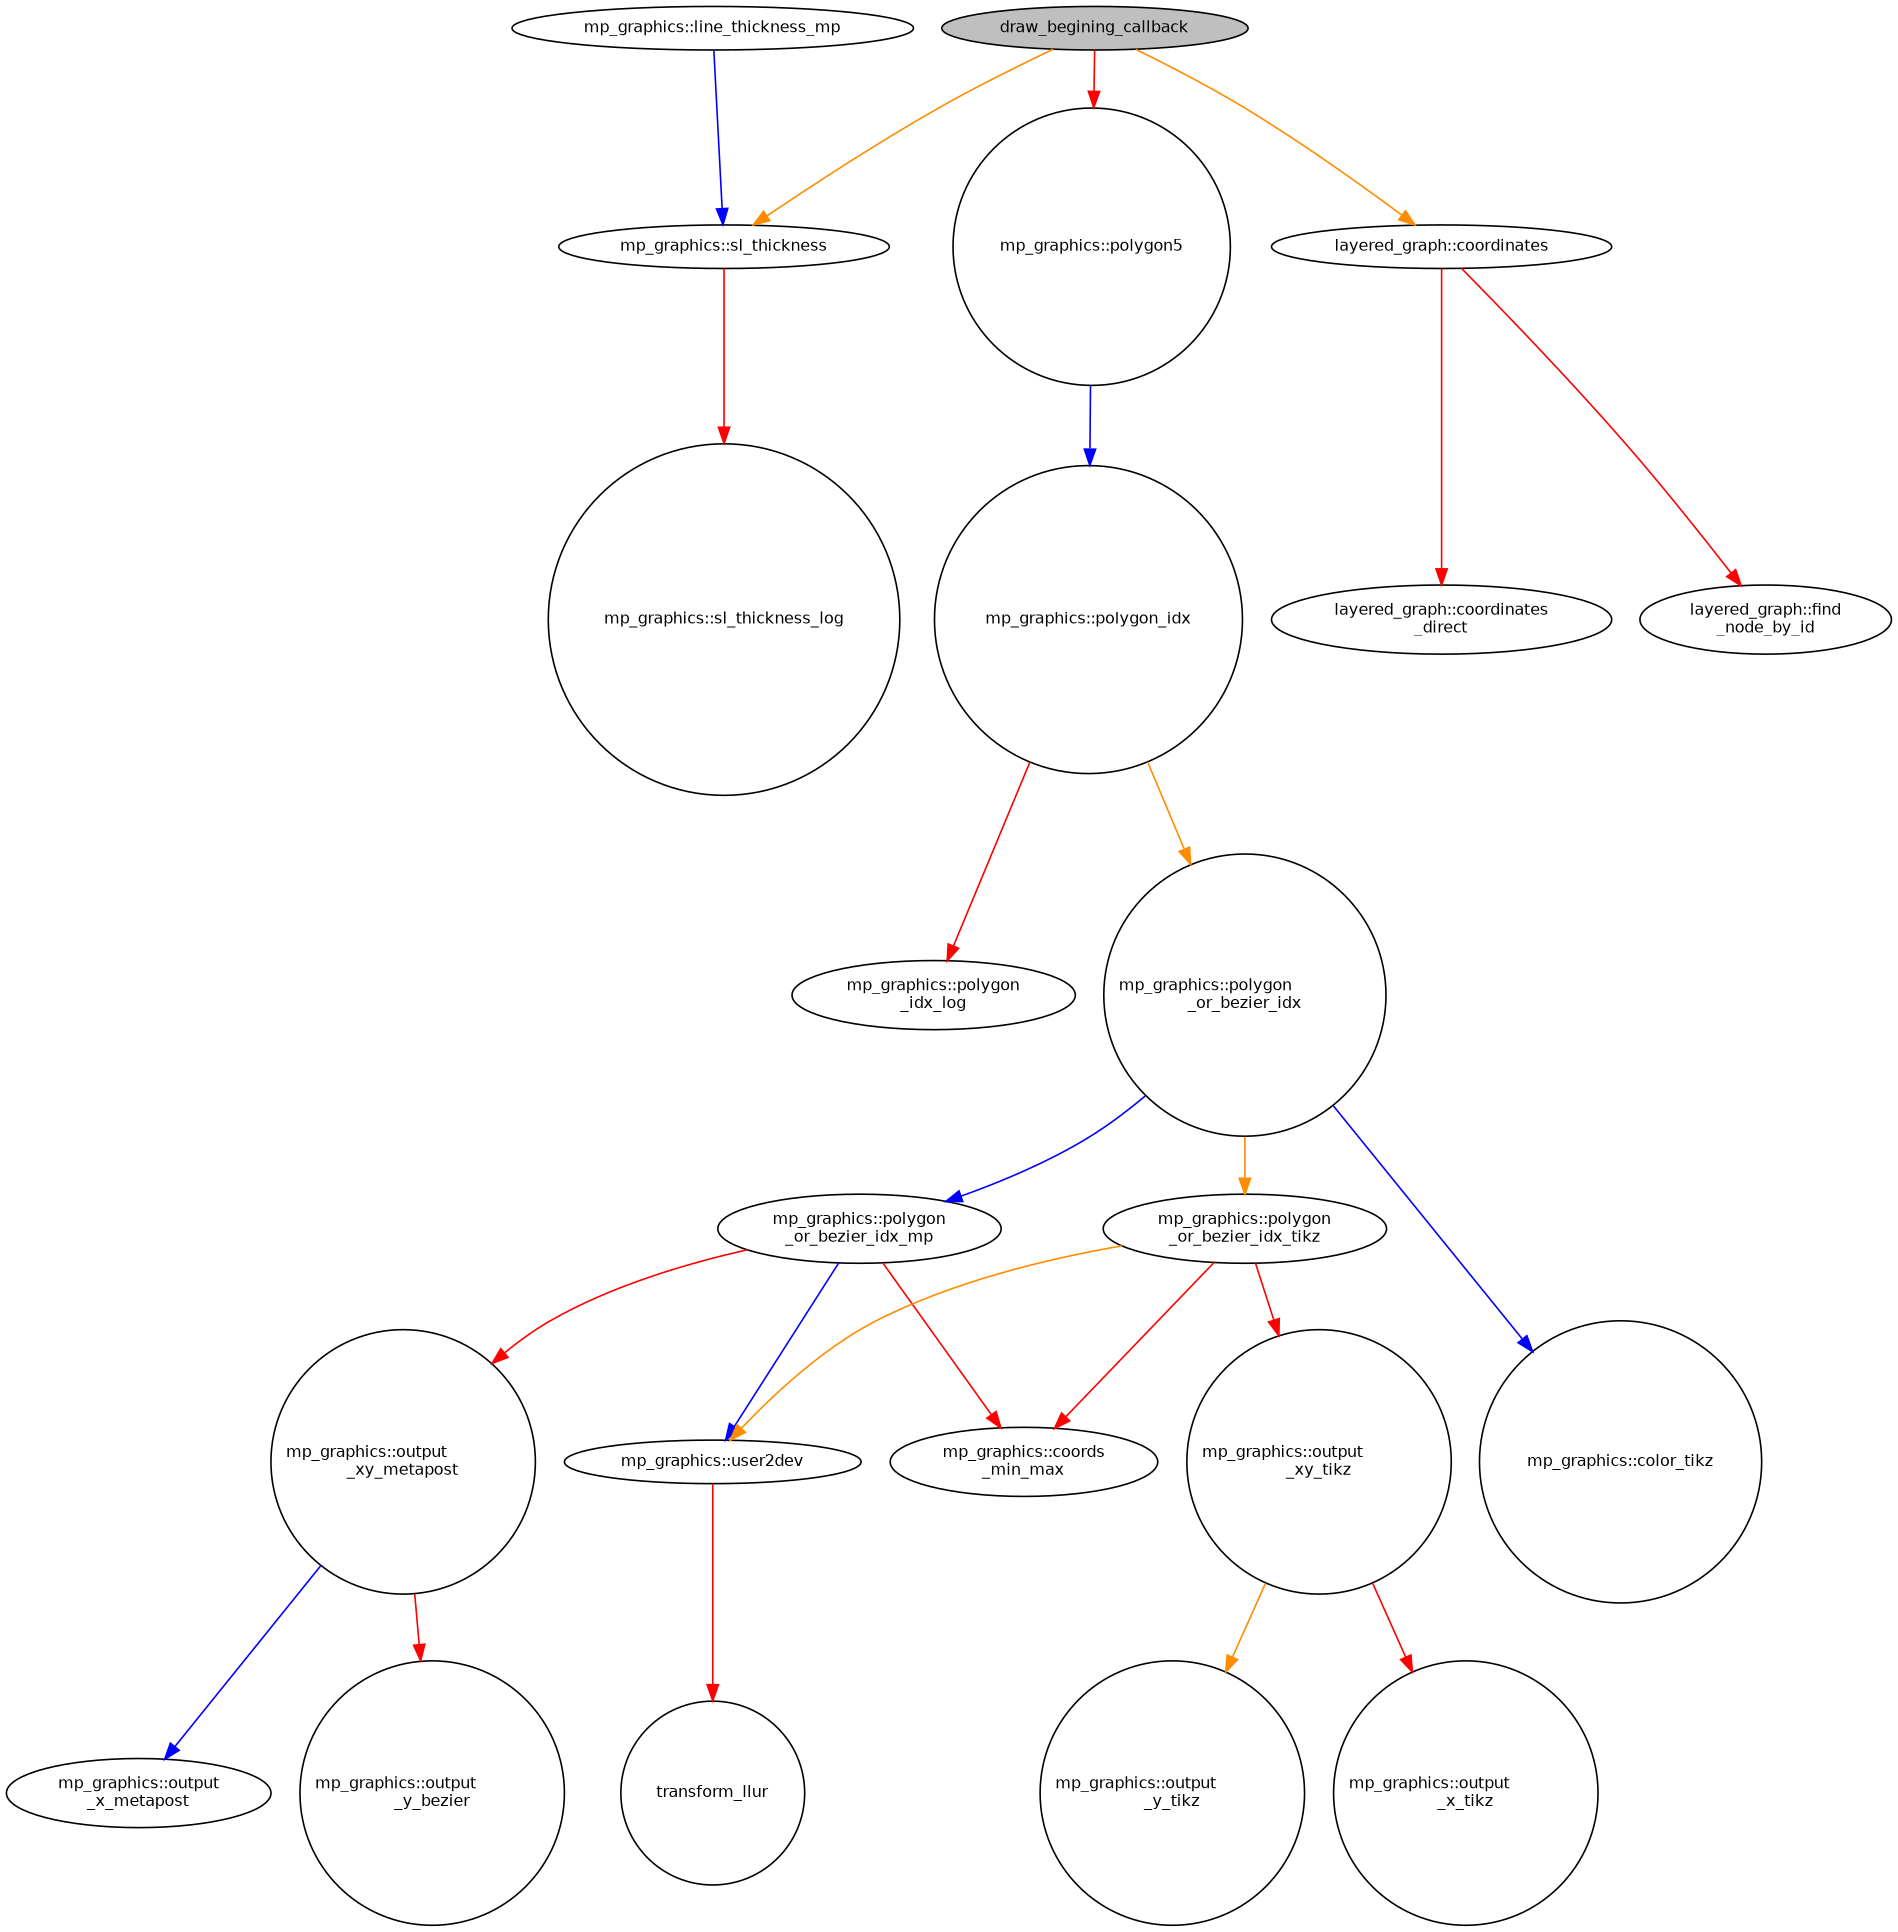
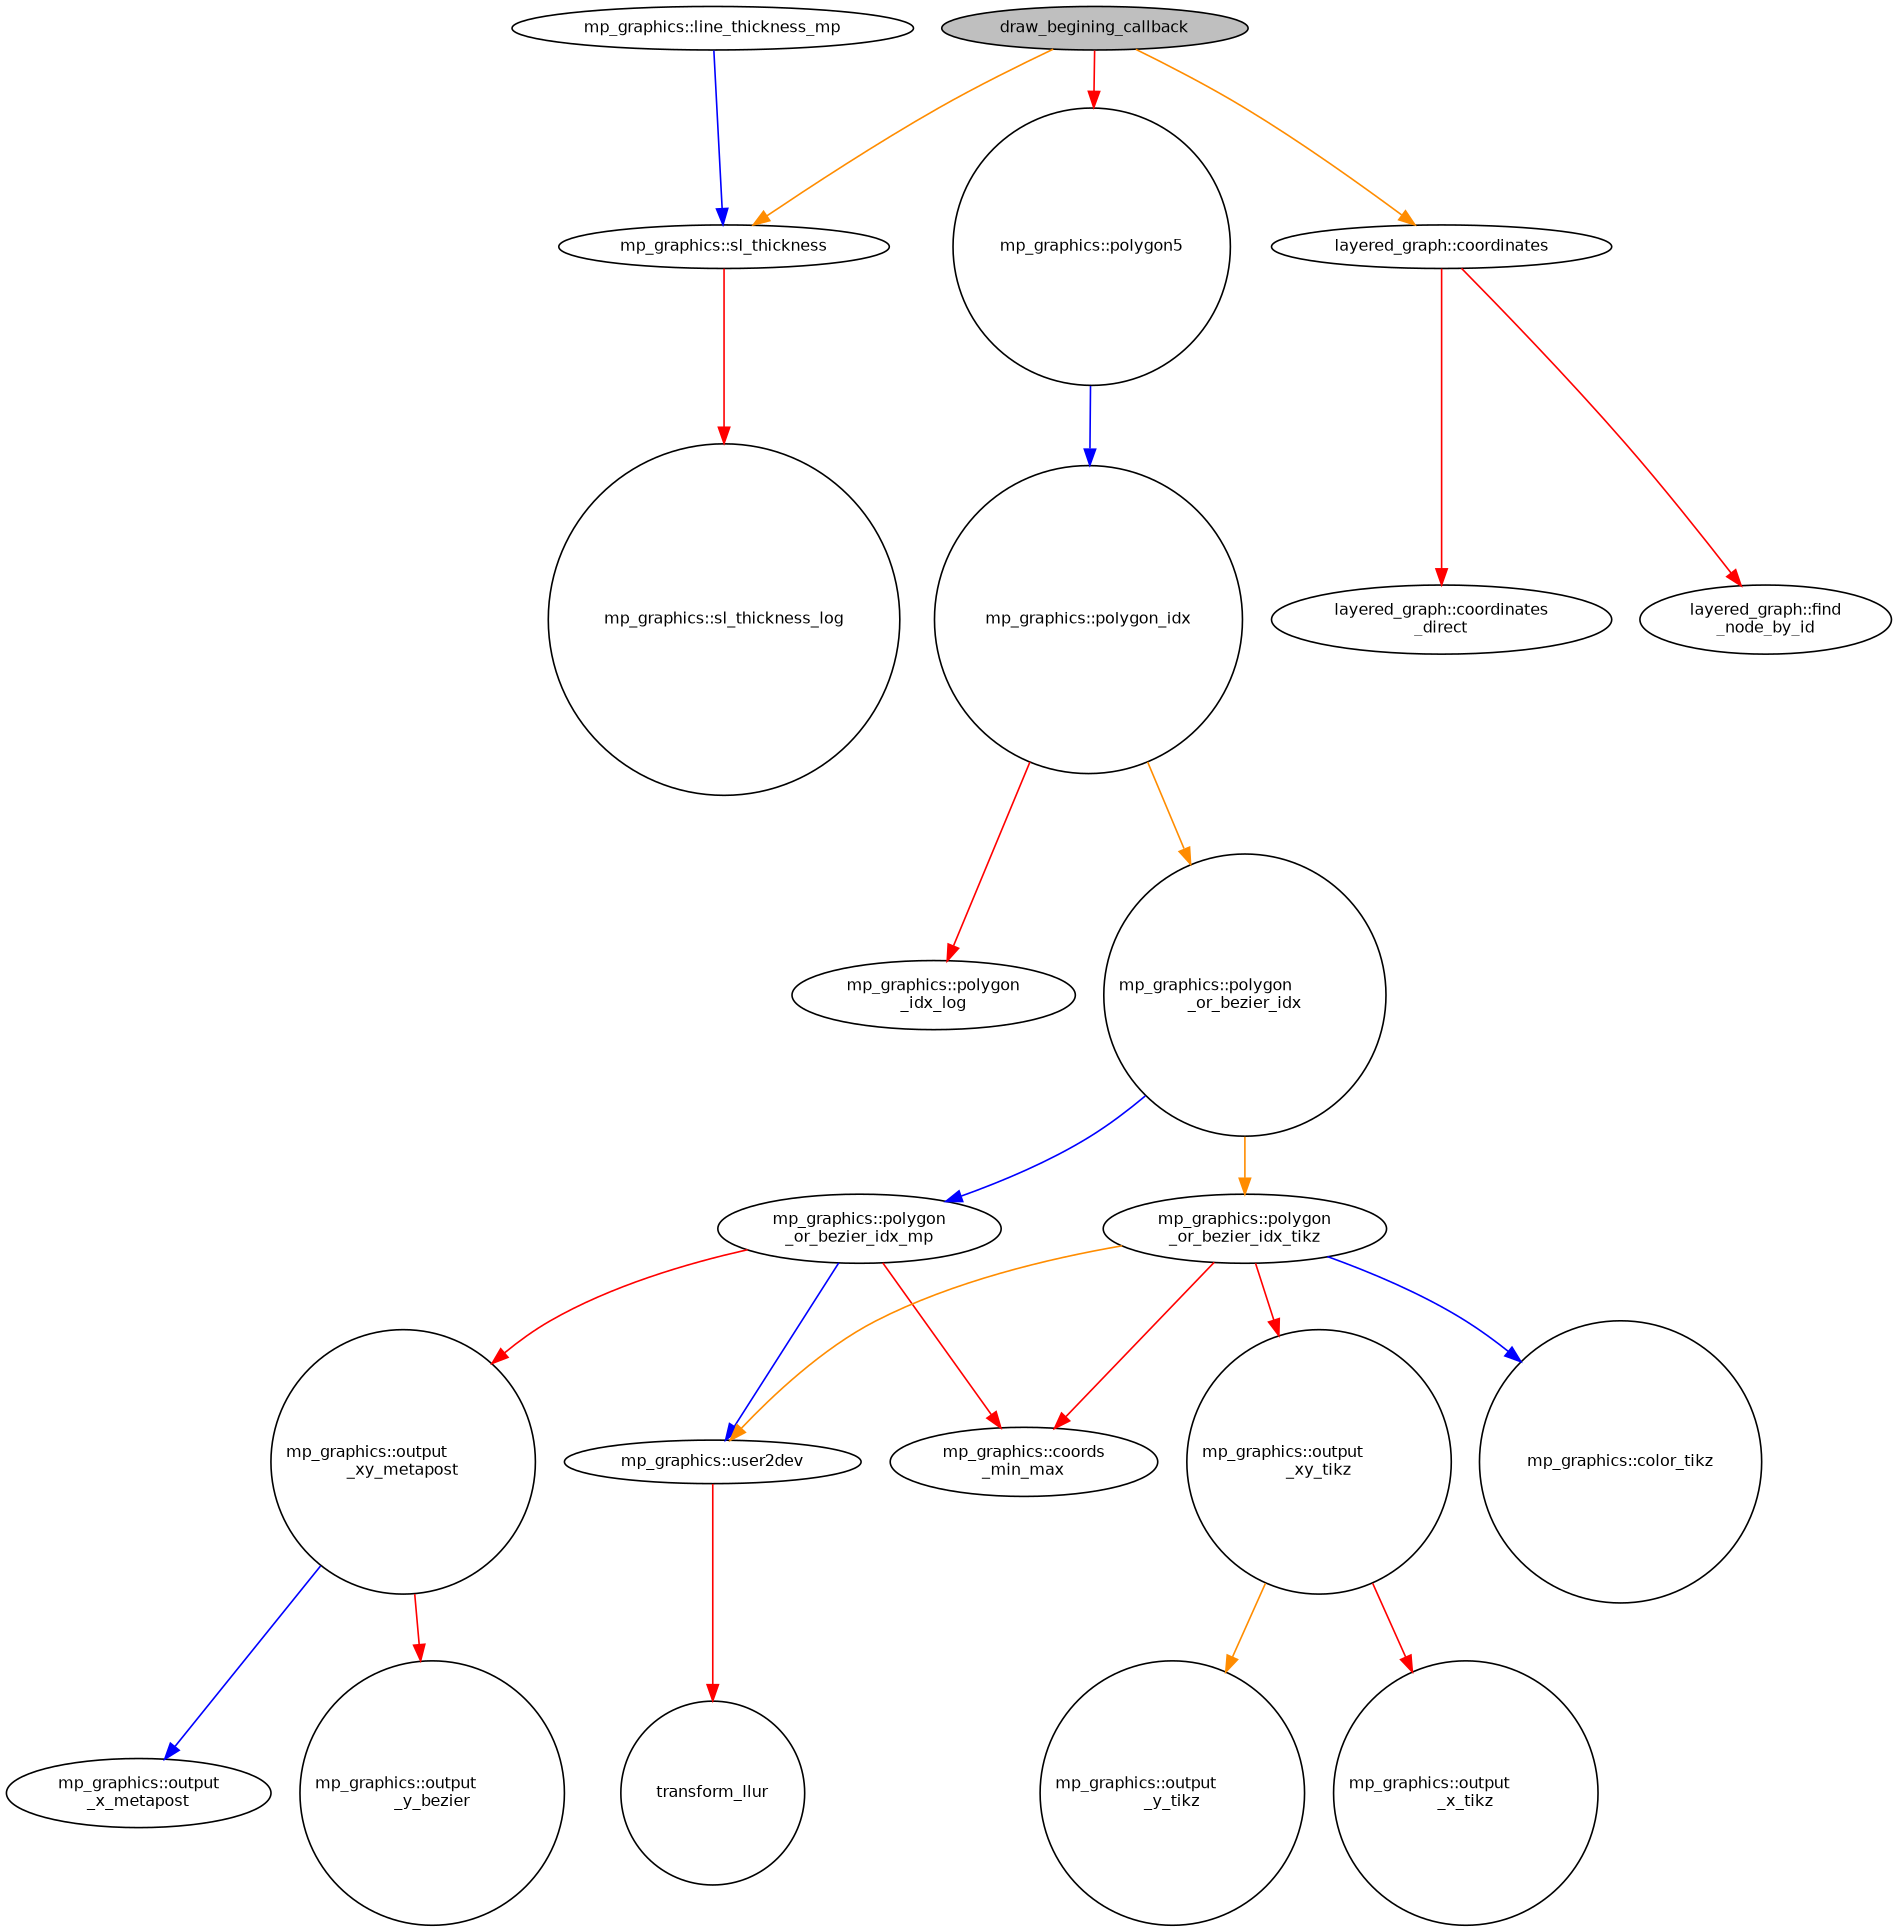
edge "mp_graphics::polygon _or_bezier_idx" -> "mp_graphics::color_tikz": now "mp_graphics::polygon _or_bezier_idx_tikz" -> "mp_graphics::color_tikz"
